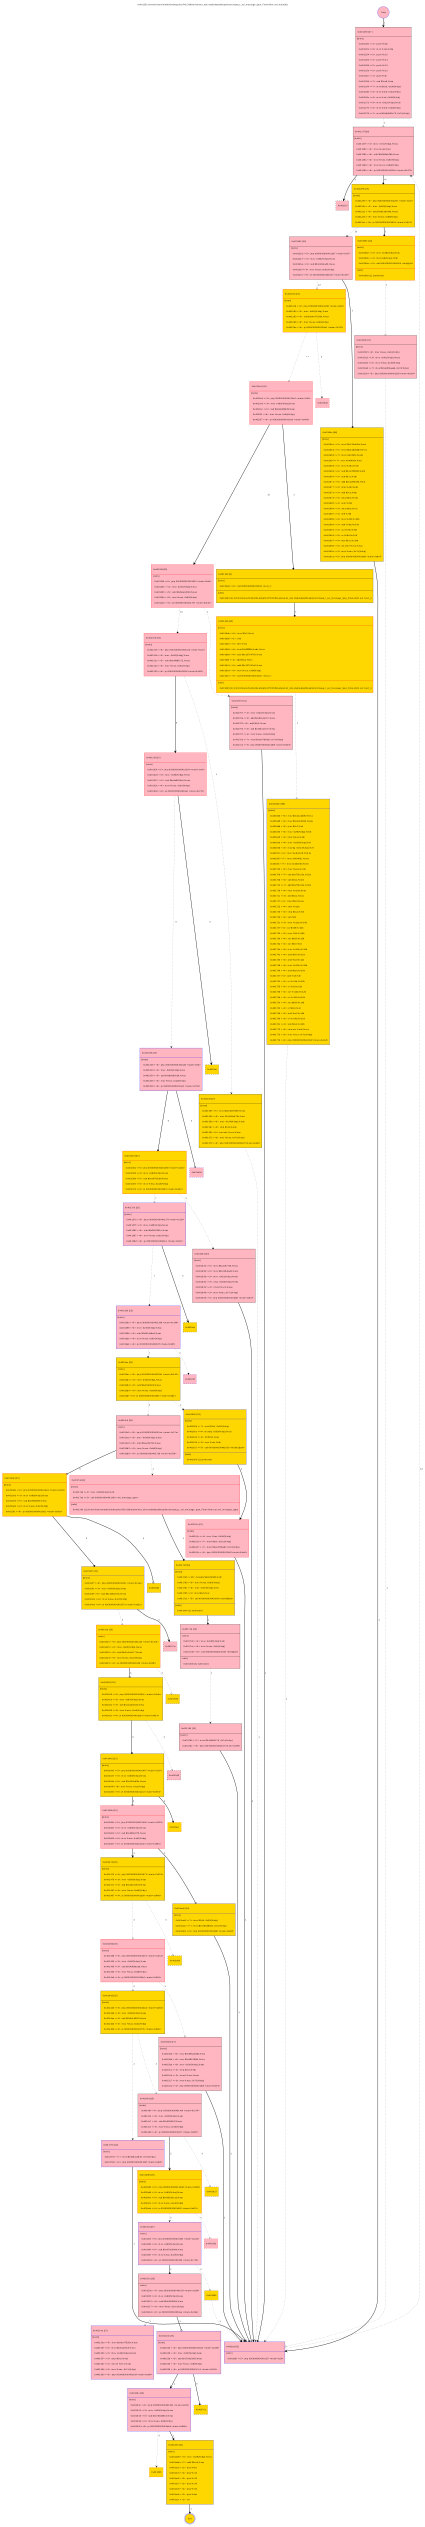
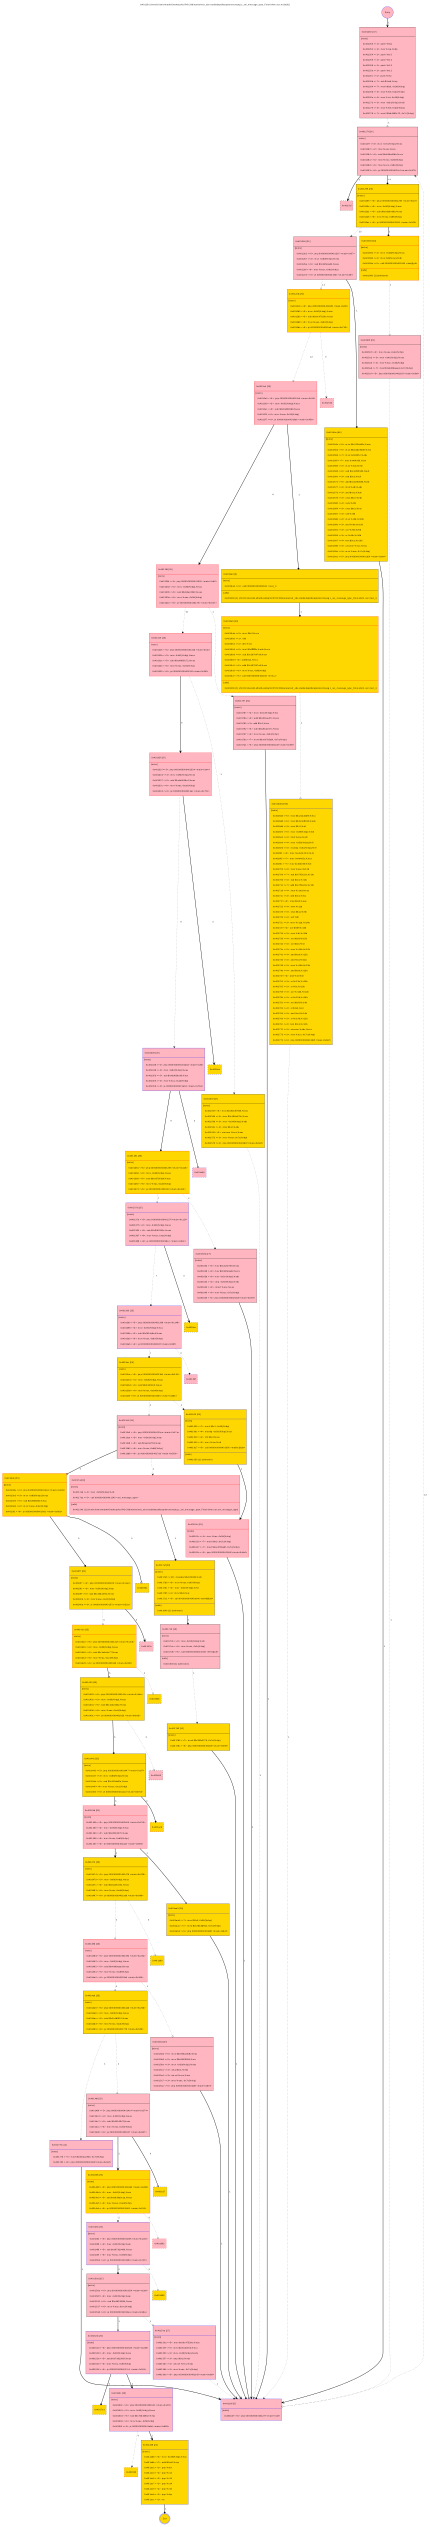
node "0x4017d5 [12]": fillcolor lightpink -> gold
edge "0x4014bf [25]" -> "0x401b27": style dotted -> bold
edge "0x401965" -> "0x401b3f [5]": now "0x4015ea [27]" -> "0x401b3f [5]"
